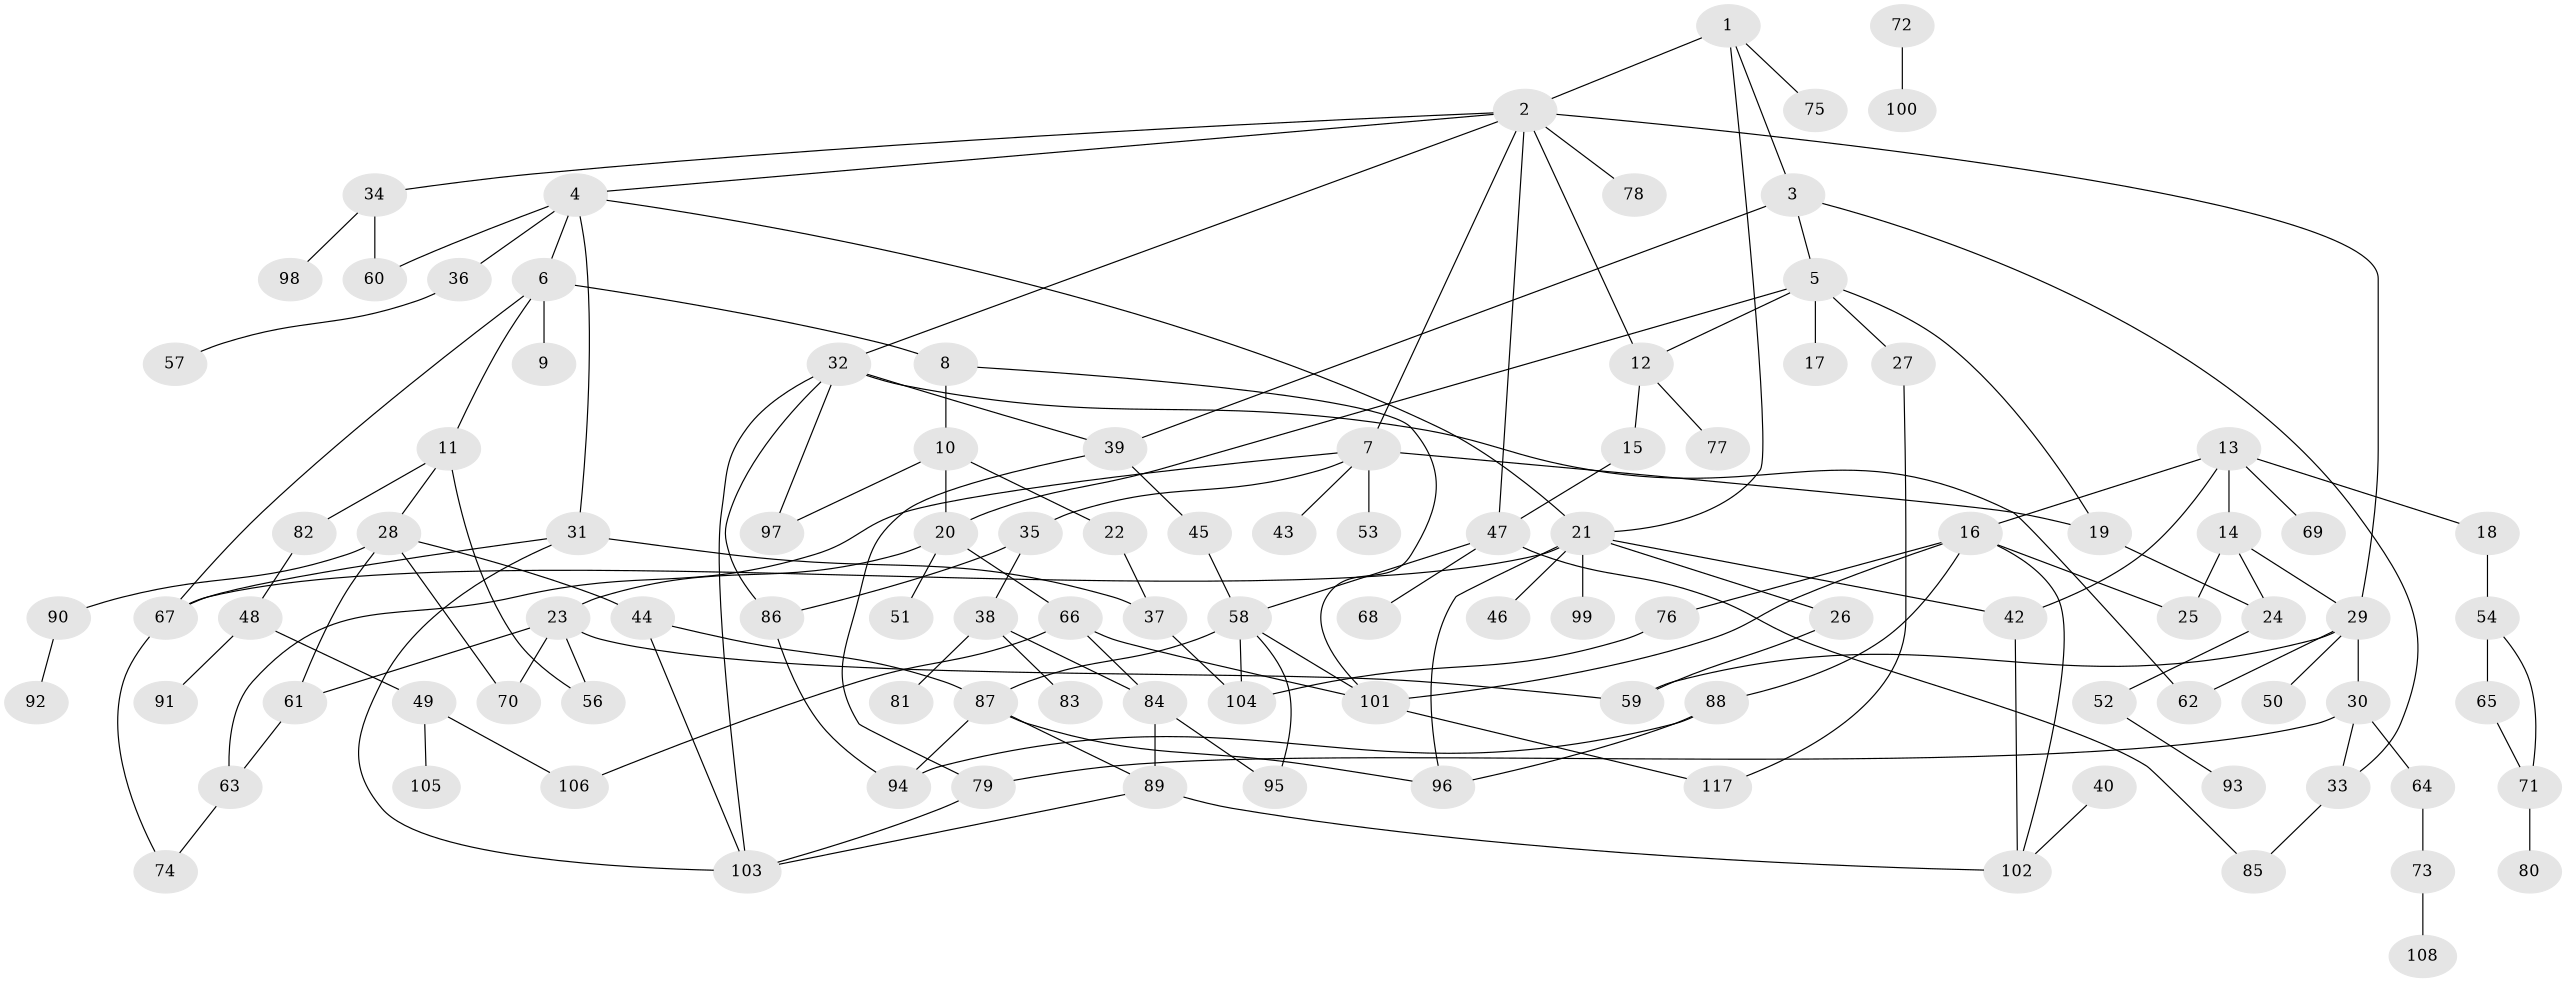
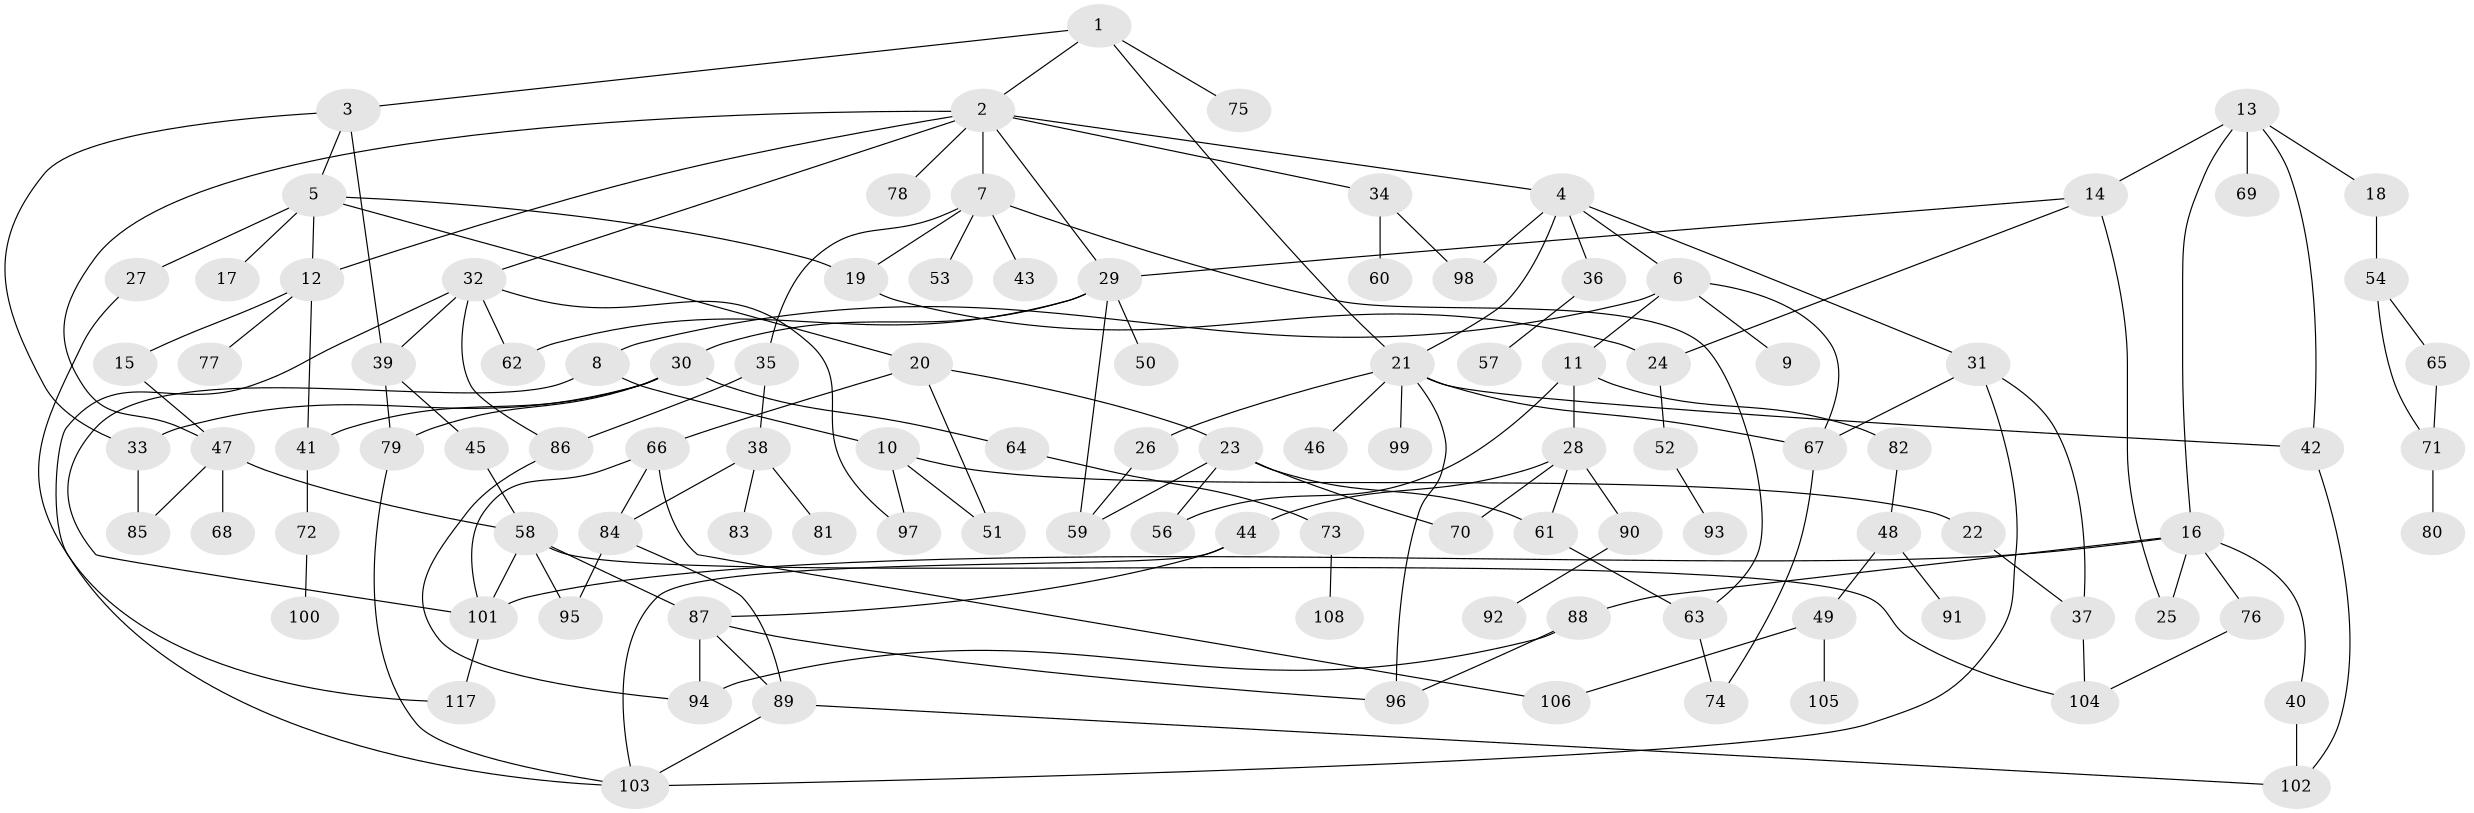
edge "4" -- "60": now "4" -- "98"
node "41": added
edge "10" -- "20": now "10" -- "51"
edge "16" -- "102": now "16" -- "40"
